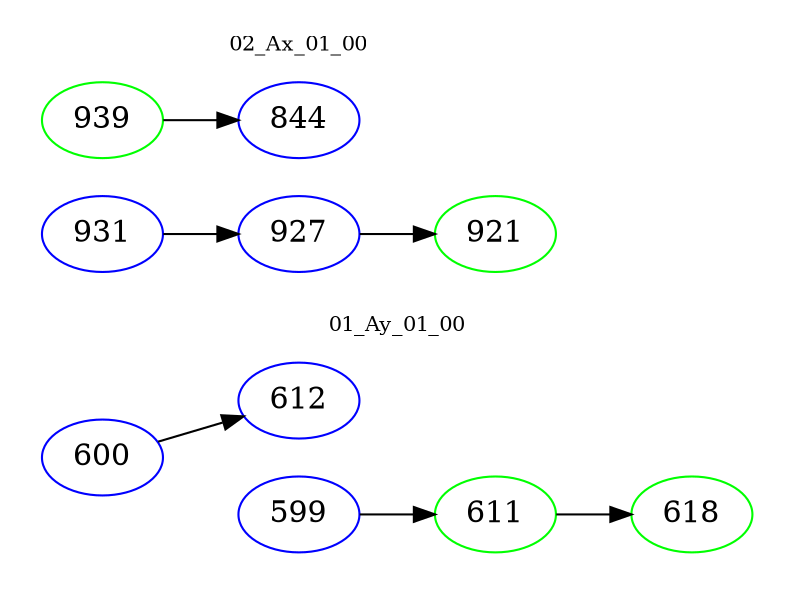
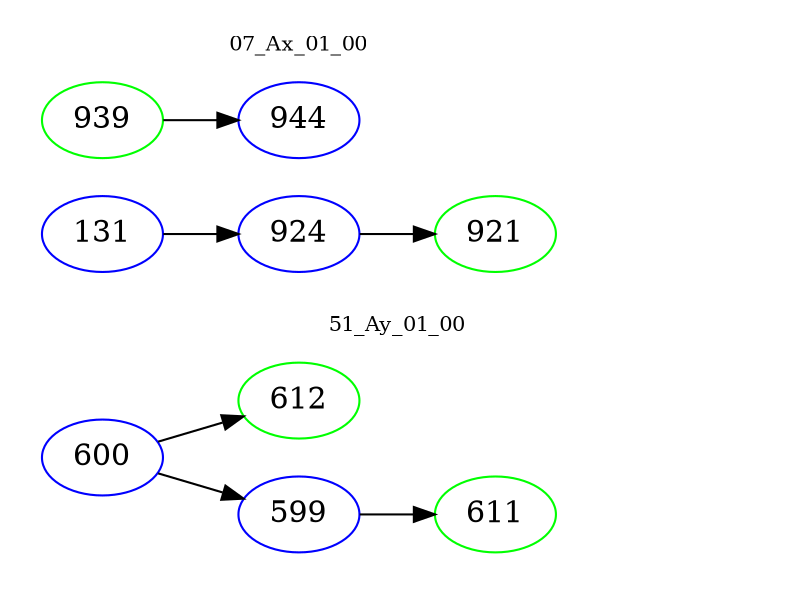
cluster "02_Ax_01_00": label "02_Ax_01_00" -> "07_Ax_01_00"
node "844": label "844" -> "944"
node "931": label "931" -> "131"
node "927": label "927" -> "924"
cluster "01_Ay_01_00": label "01_Ay_01_00" -> "51_Ay_01_00"
node "612": color blue -> green
edge "600" -> "599": added
node "618": removed
